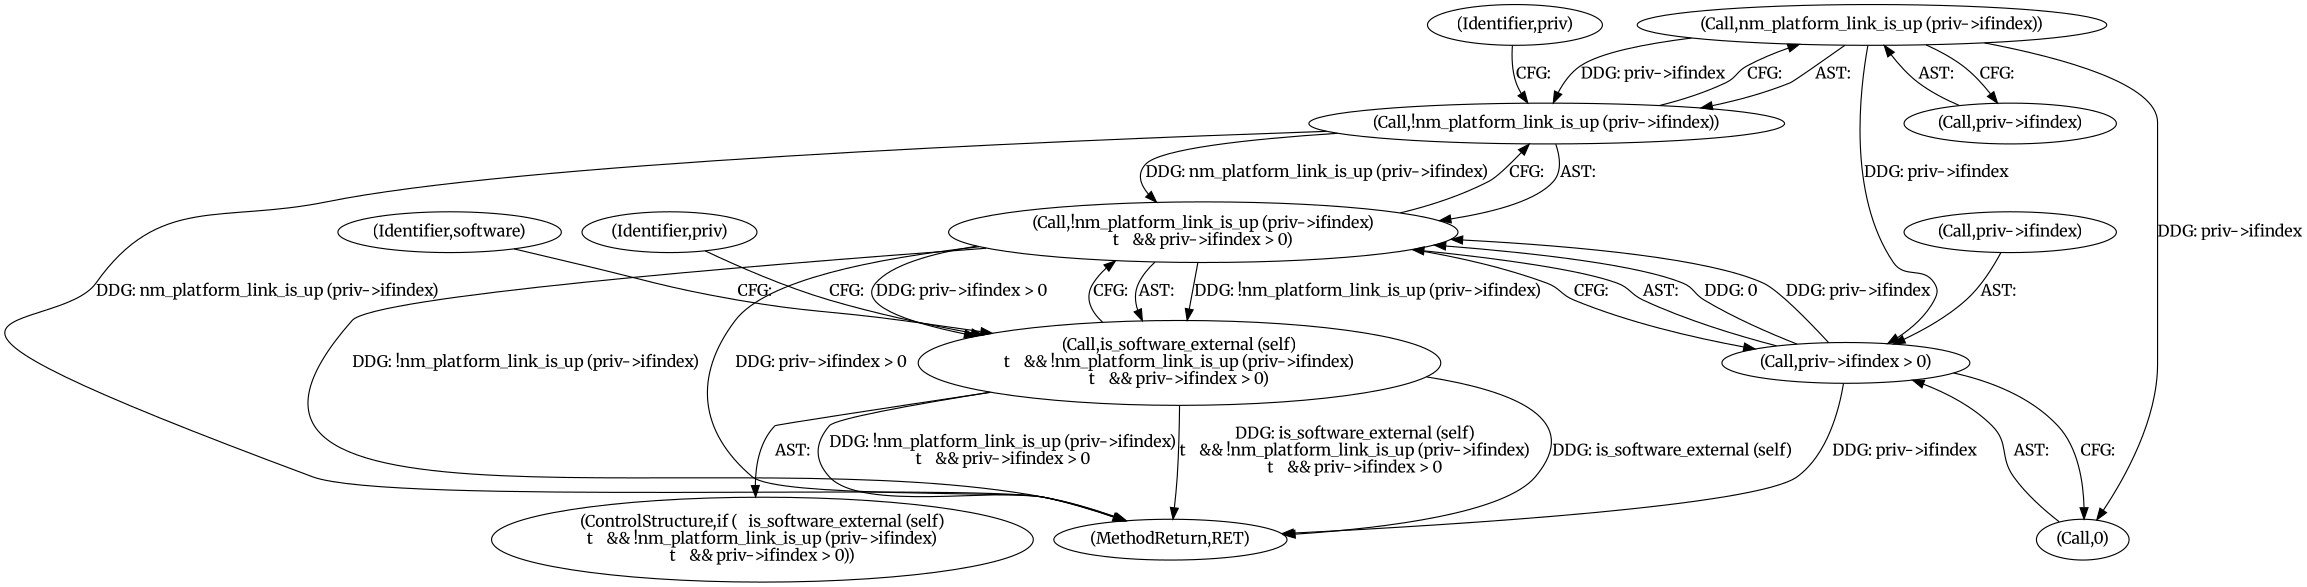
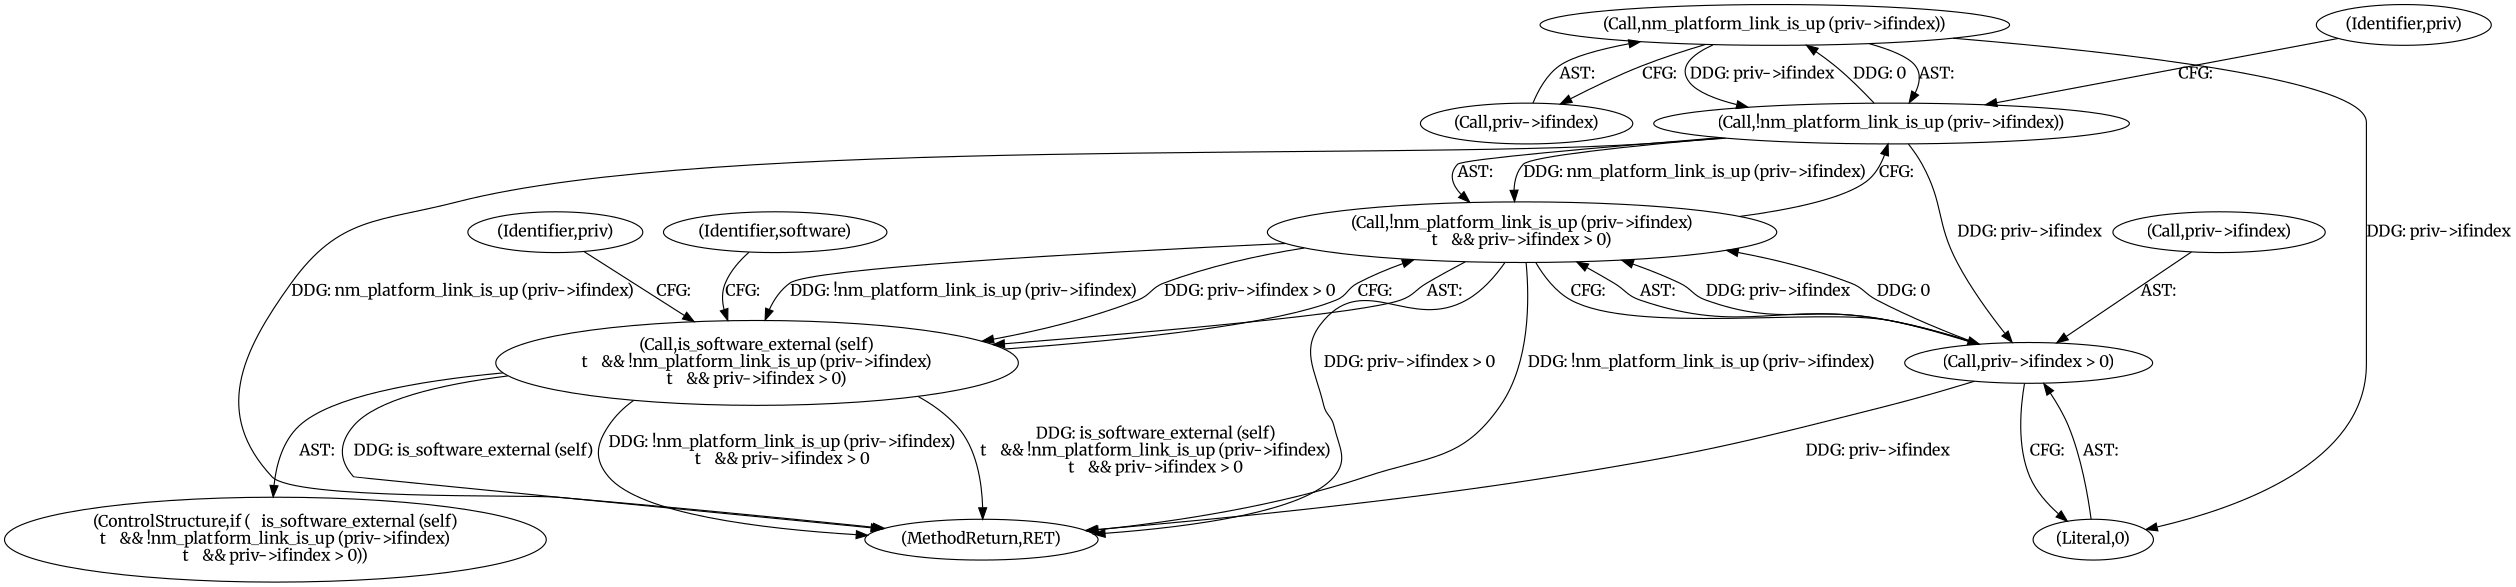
edge "(Call,!nm_platform_link_is_up (priv->ifindex))" -> "(Call,nm_platform_link_is_up (priv->ifindex))": label "CFG: " -> "DDG: 0"
edge "(Call,nm_platform_link_is_up (priv->ifindex))" -> "(Call,priv->ifindex > 0)": now "(Call,!nm_platform_link_is_up (priv->ifindex))" -> "(Call,priv->ifindex > 0)"
node "(Call,0)": label "(Call,0)" -> "(Literal,0)"
